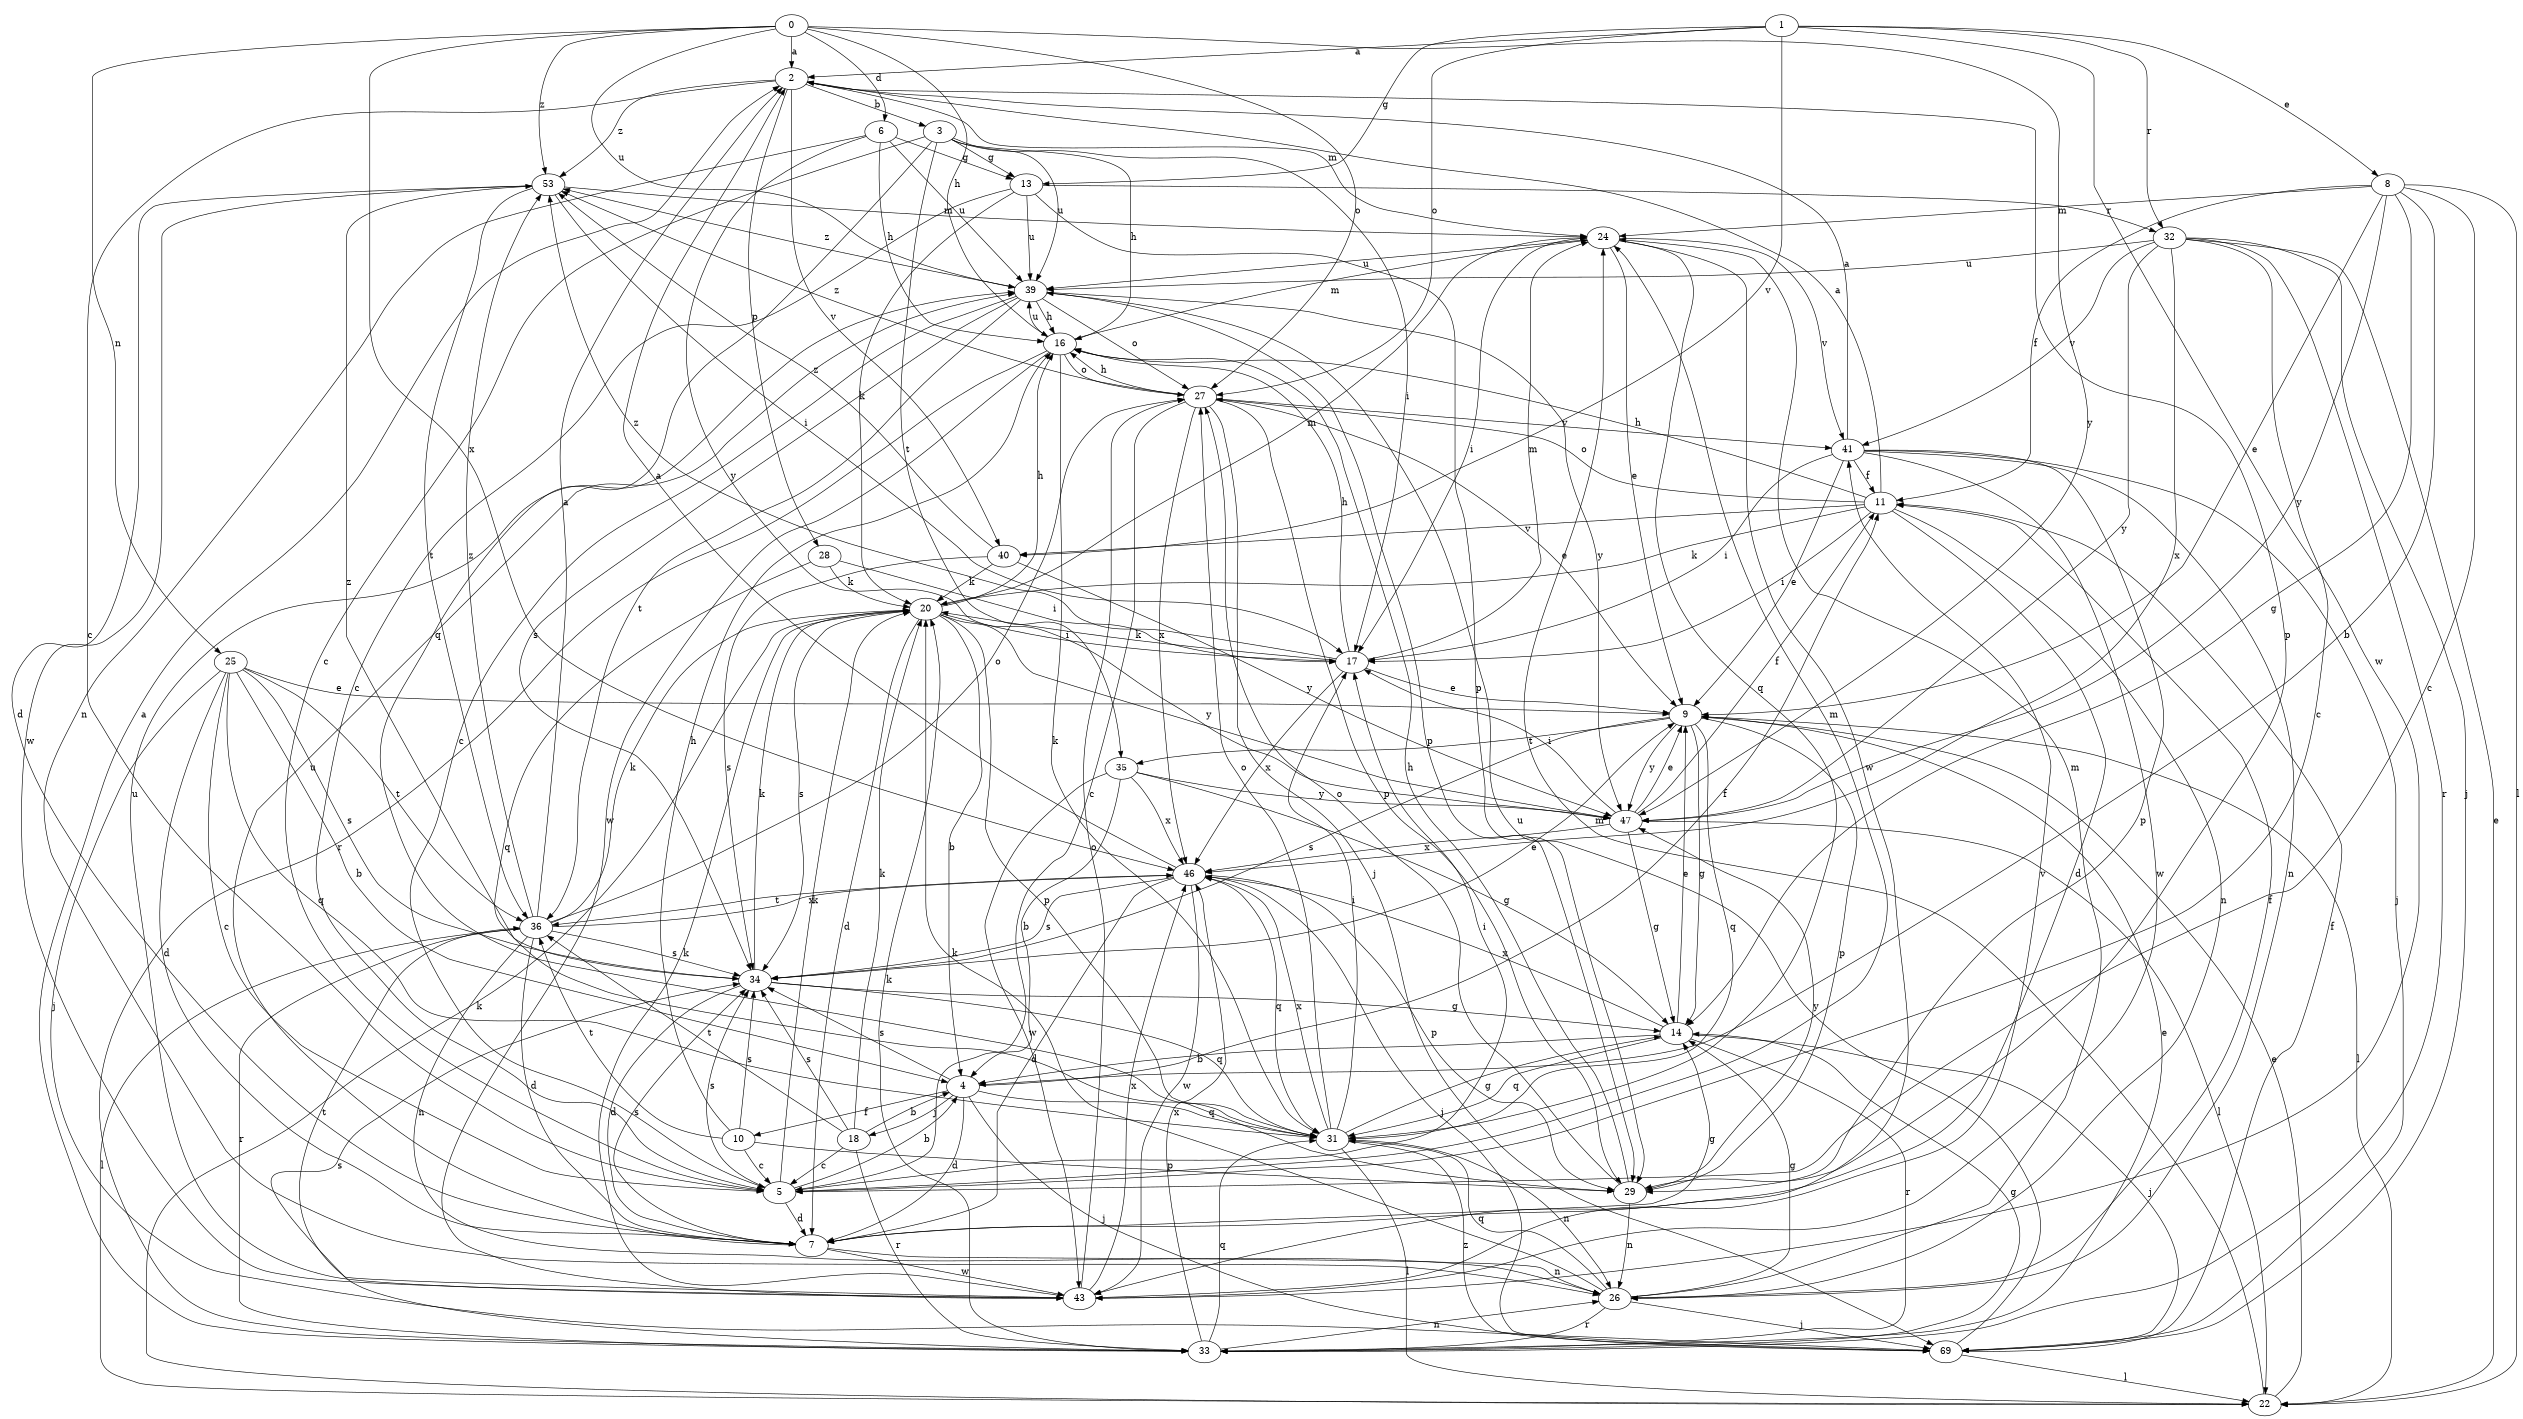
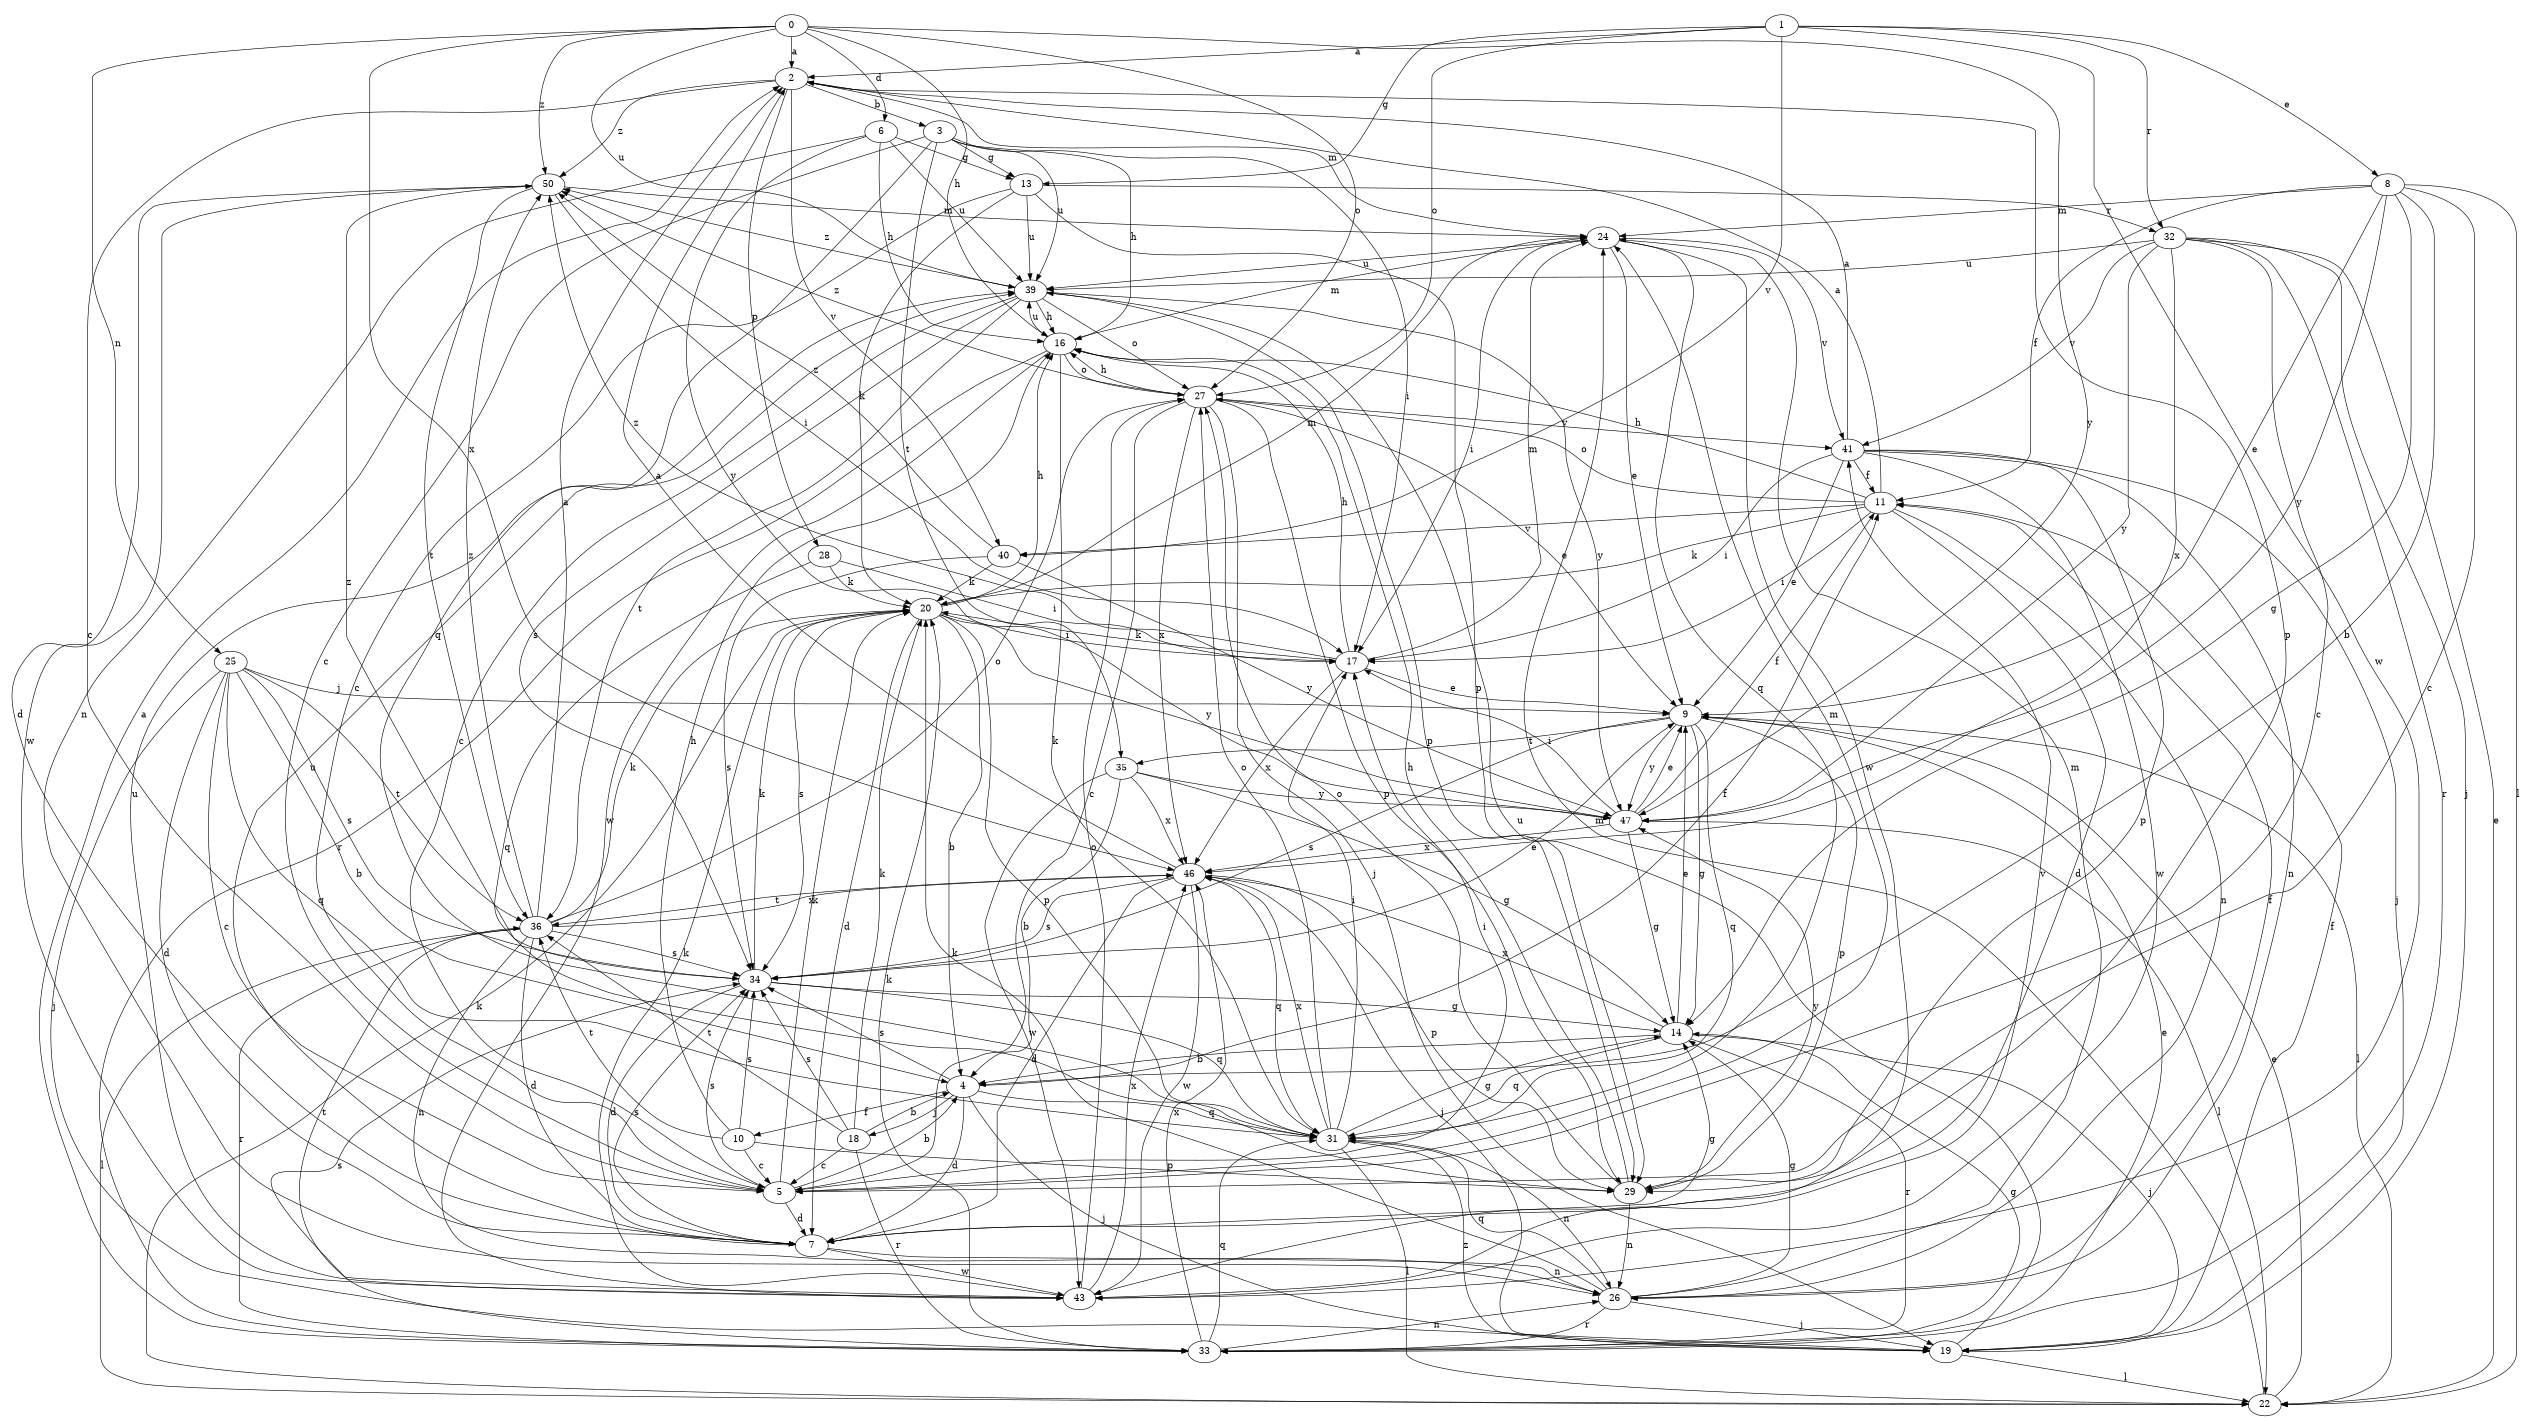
node "53": label "53" -> "50"
edge "25" -> "9": label "e" -> "j"
node "69": label "69" -> "19"
